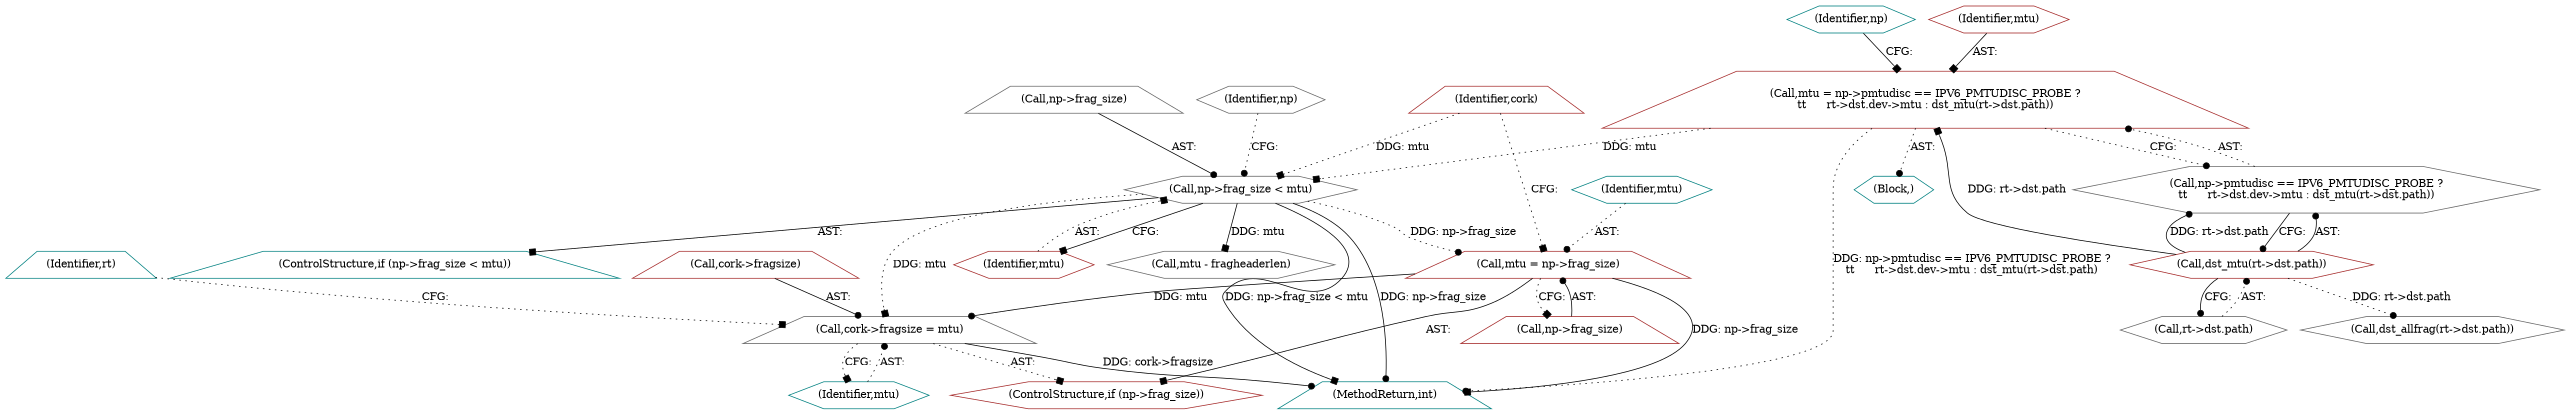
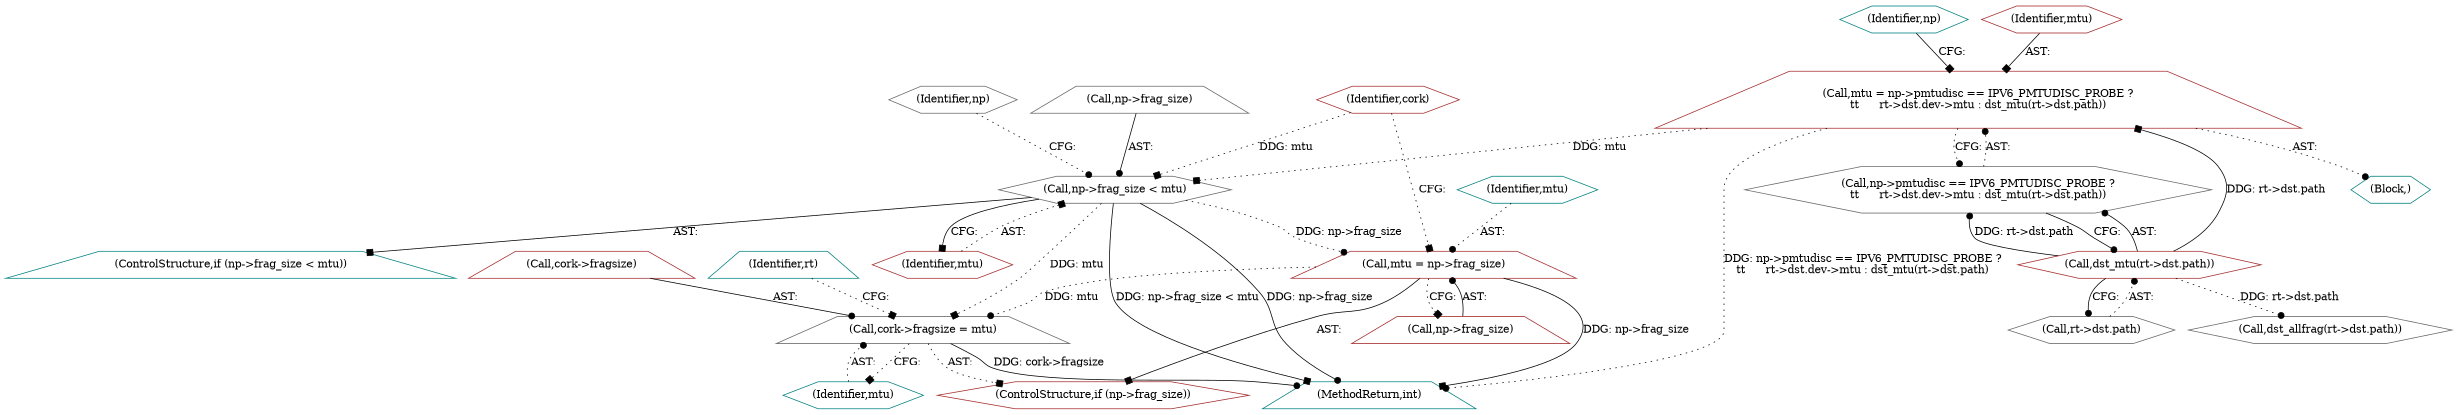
node "(Identifier,cork)": shape trapezium -> hexagon
node "(Call,mtu - fragheaderlen)": removed
edge "(Call,mtu = np->frag_size)" -> "(Call,cork->fragsize = mtu)": style solid -> dotted
